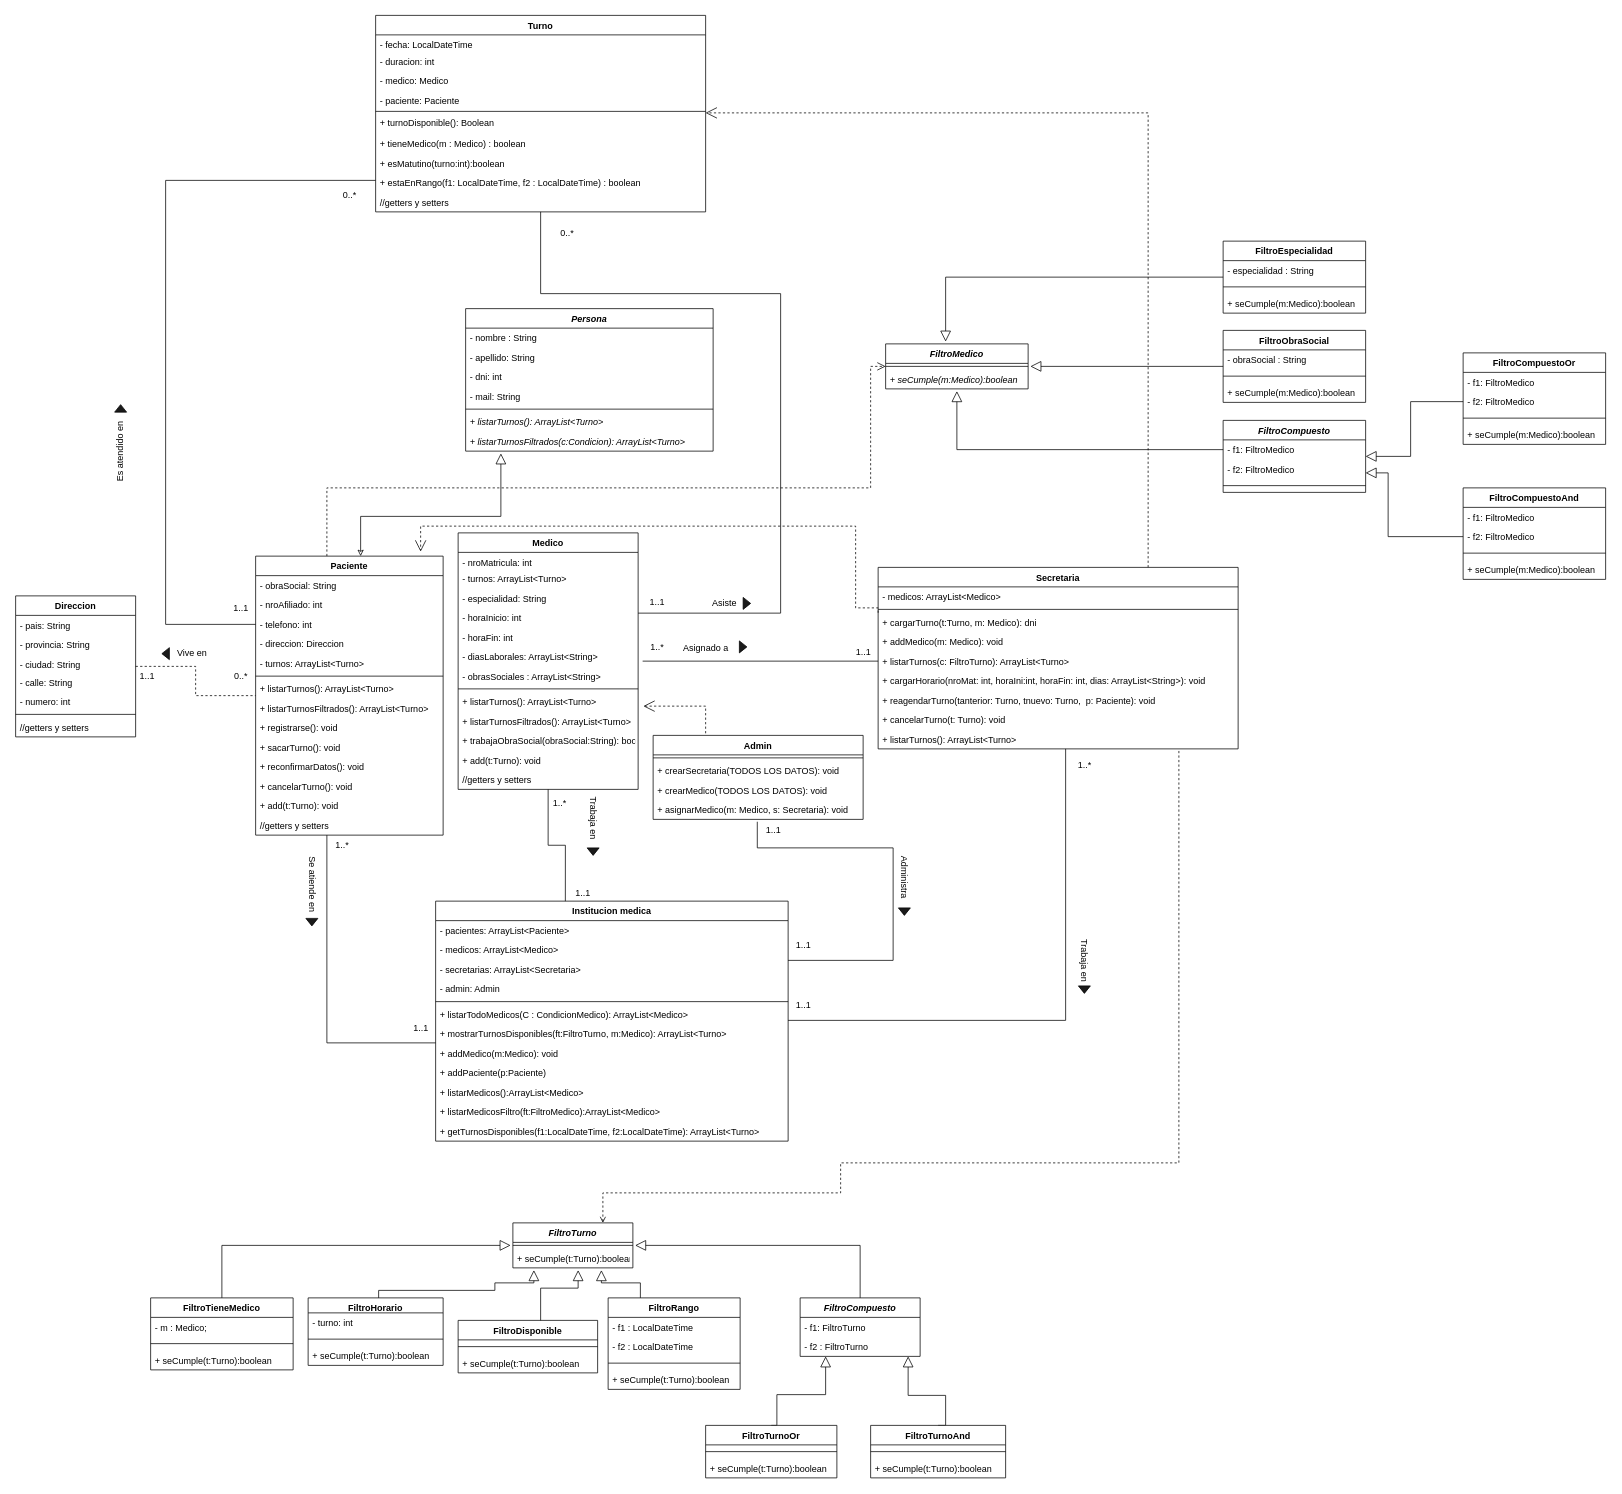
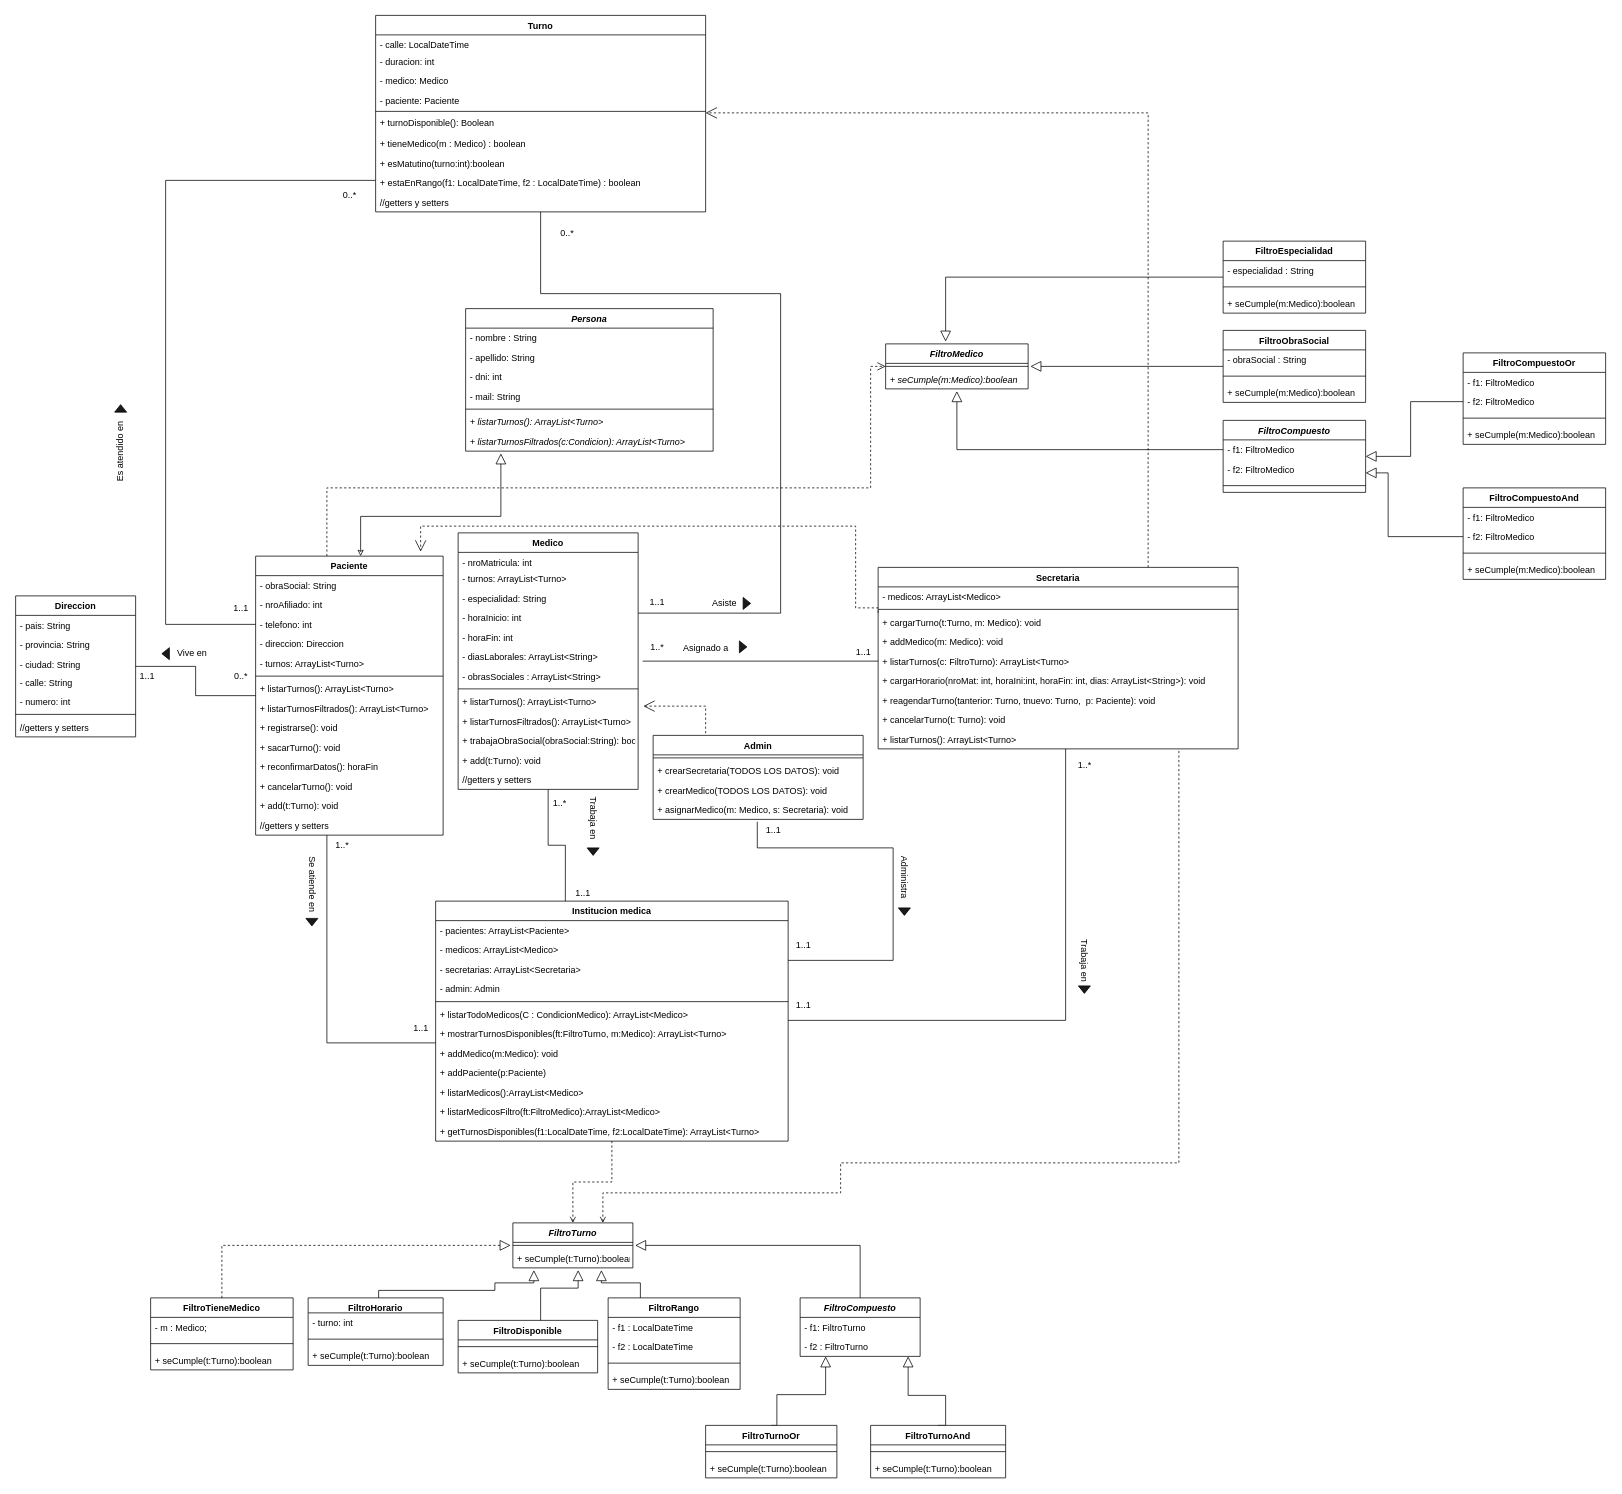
node "- fecha: LocalDateTime": label "- fecha: LocalDateTime" -> "- calle: LocalDateTime"
node "+ cargarTurno(t:Turno, m: Medico): dni": label "+ cargarTurno(t:Turno, m: Medico): dni" -> "+ cargarTurno(t:Turno, m: Medico): void"
edge "Direccion" -- "Paciente": style dashed -> solid
node "+ reconfirmarDatos(): void": label "+ reconfirmarDatos(): void" -> "+ reconfirmarDatos(): horaFin"
edge "Institucion medica" -> "FiltroTurno": added
edge "FiltroTieneMedico" -> "FiltroTurno": style solid -> dashed
